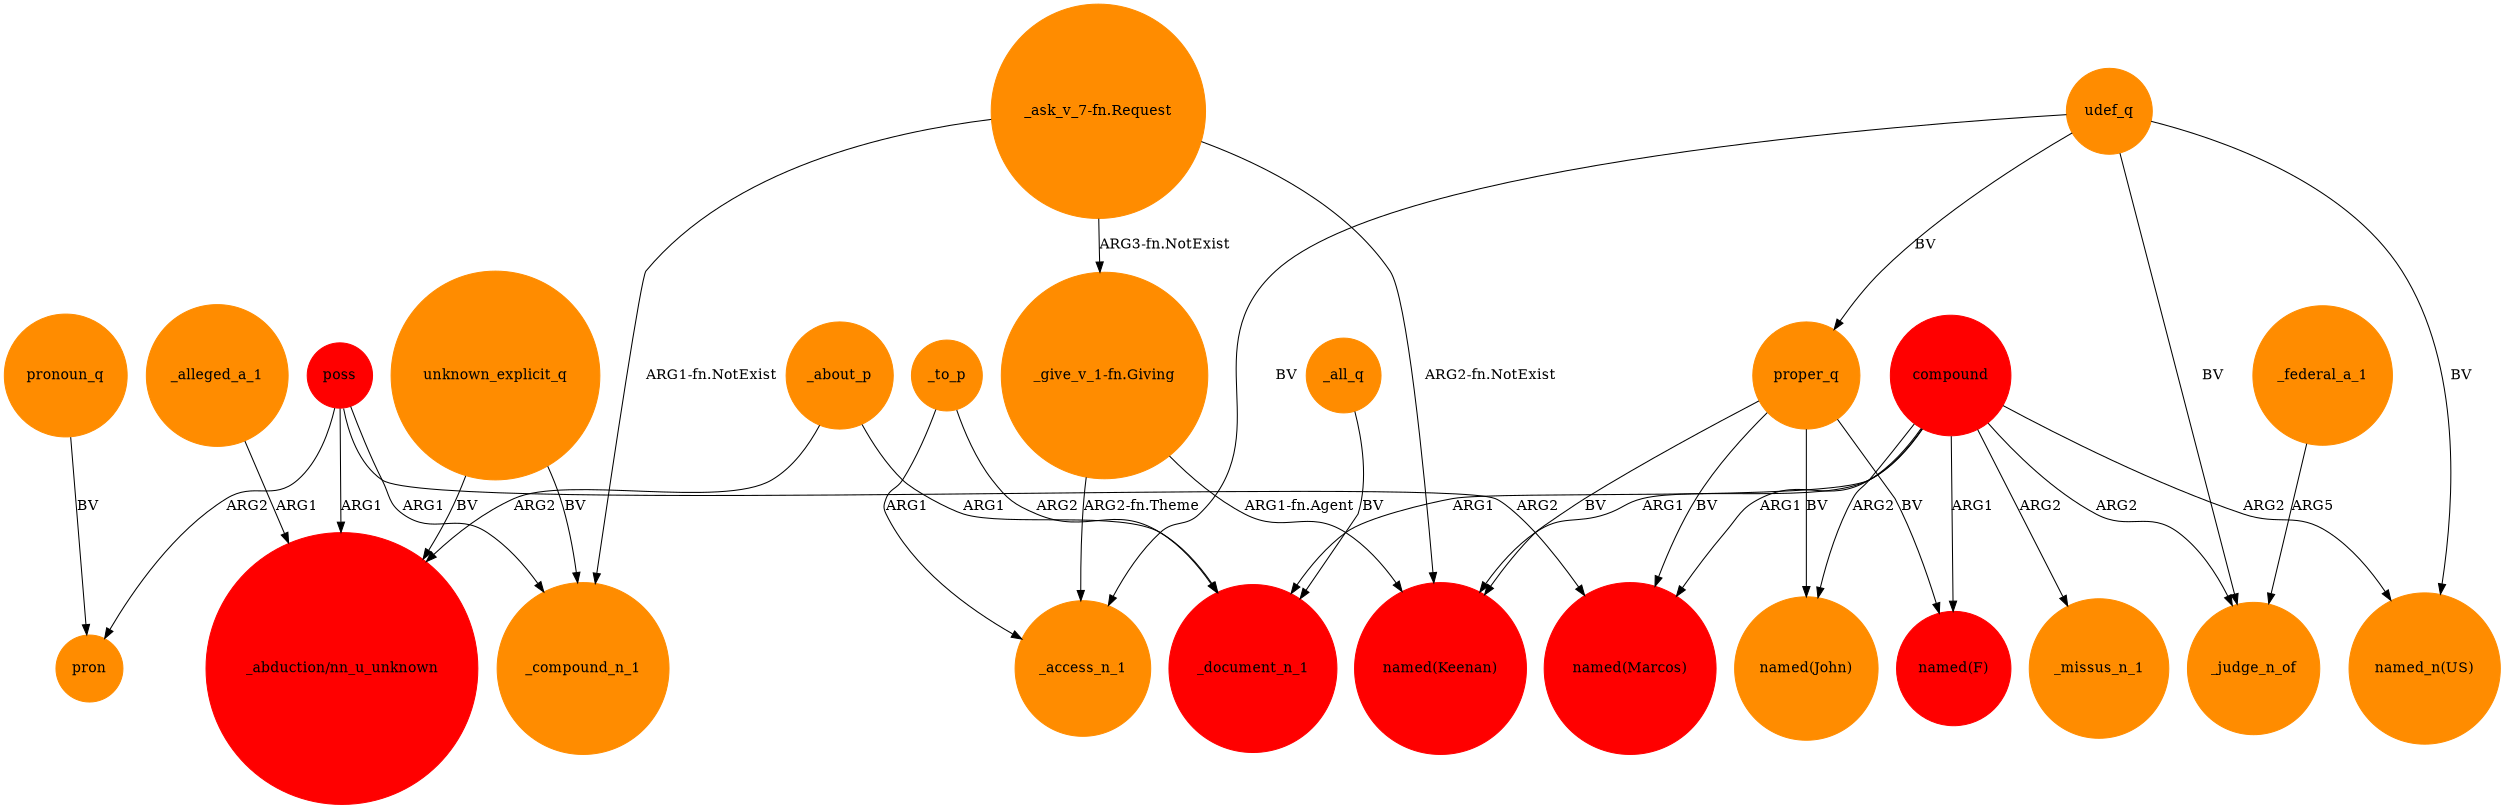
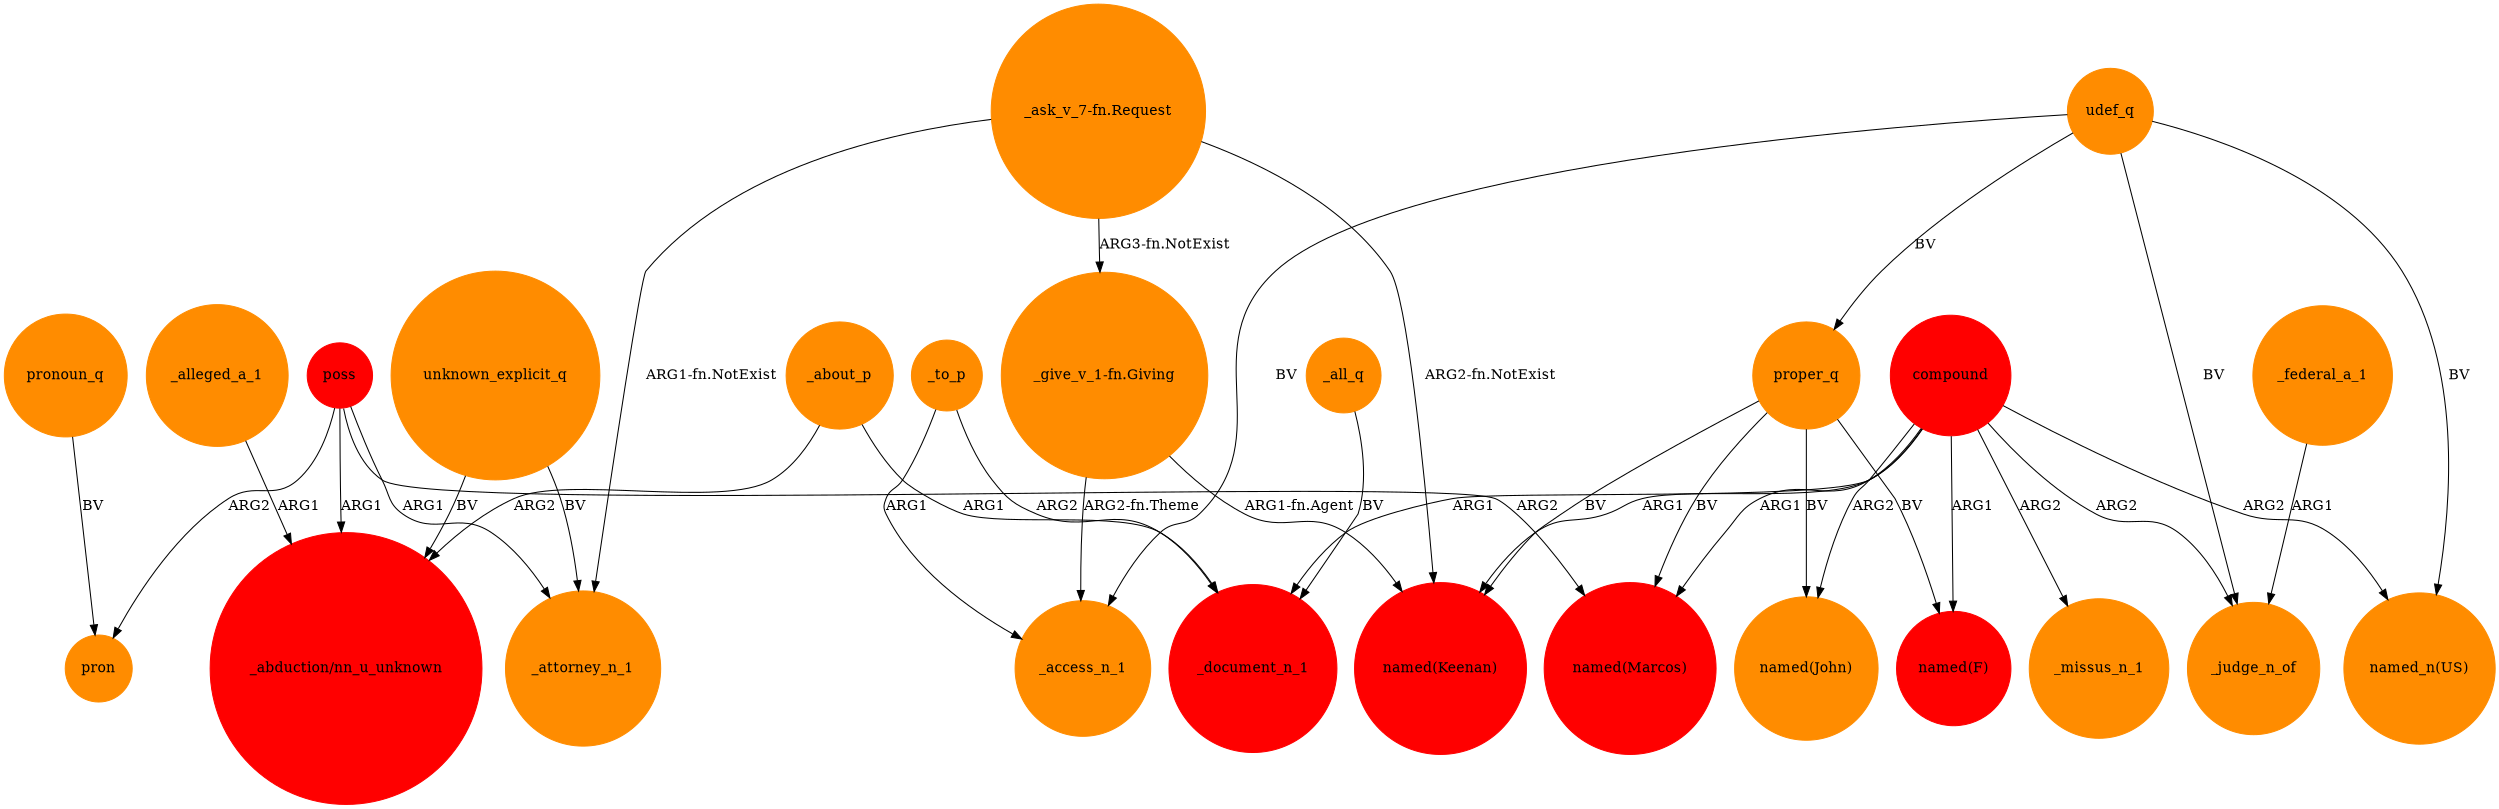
edge "_federal_a_1" -> "_judge_n_of": label "ARG5" -> "ARG1"
node "_compound_n_1": label "_compound_n_1" -> "_attorney_n_1"
